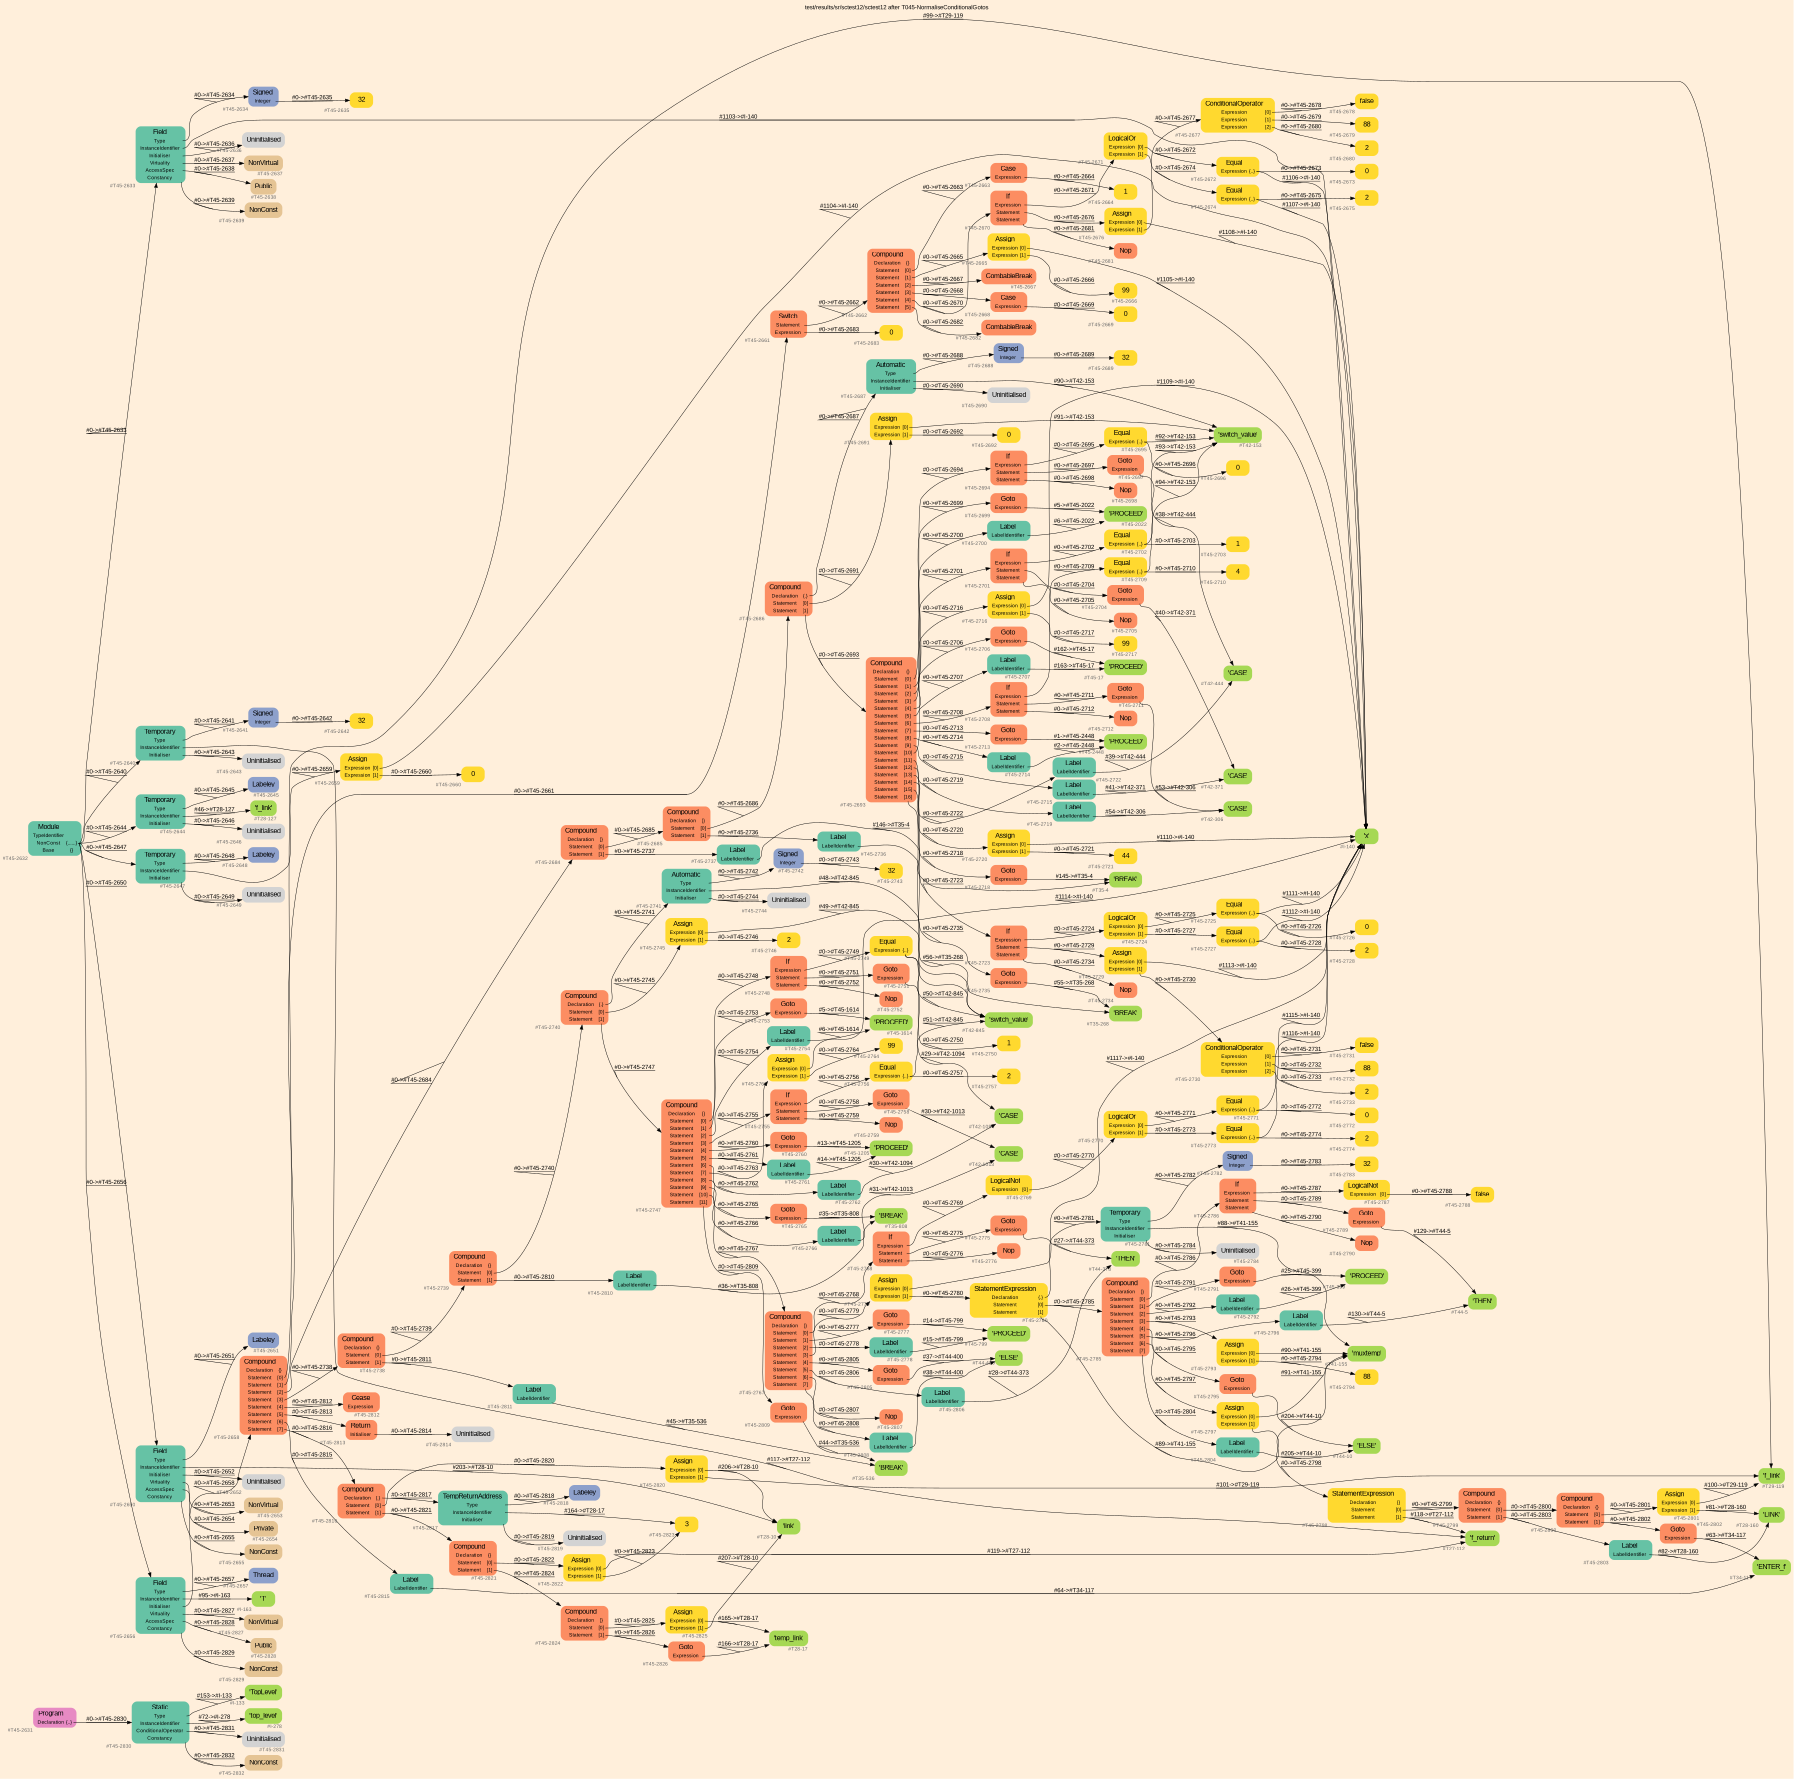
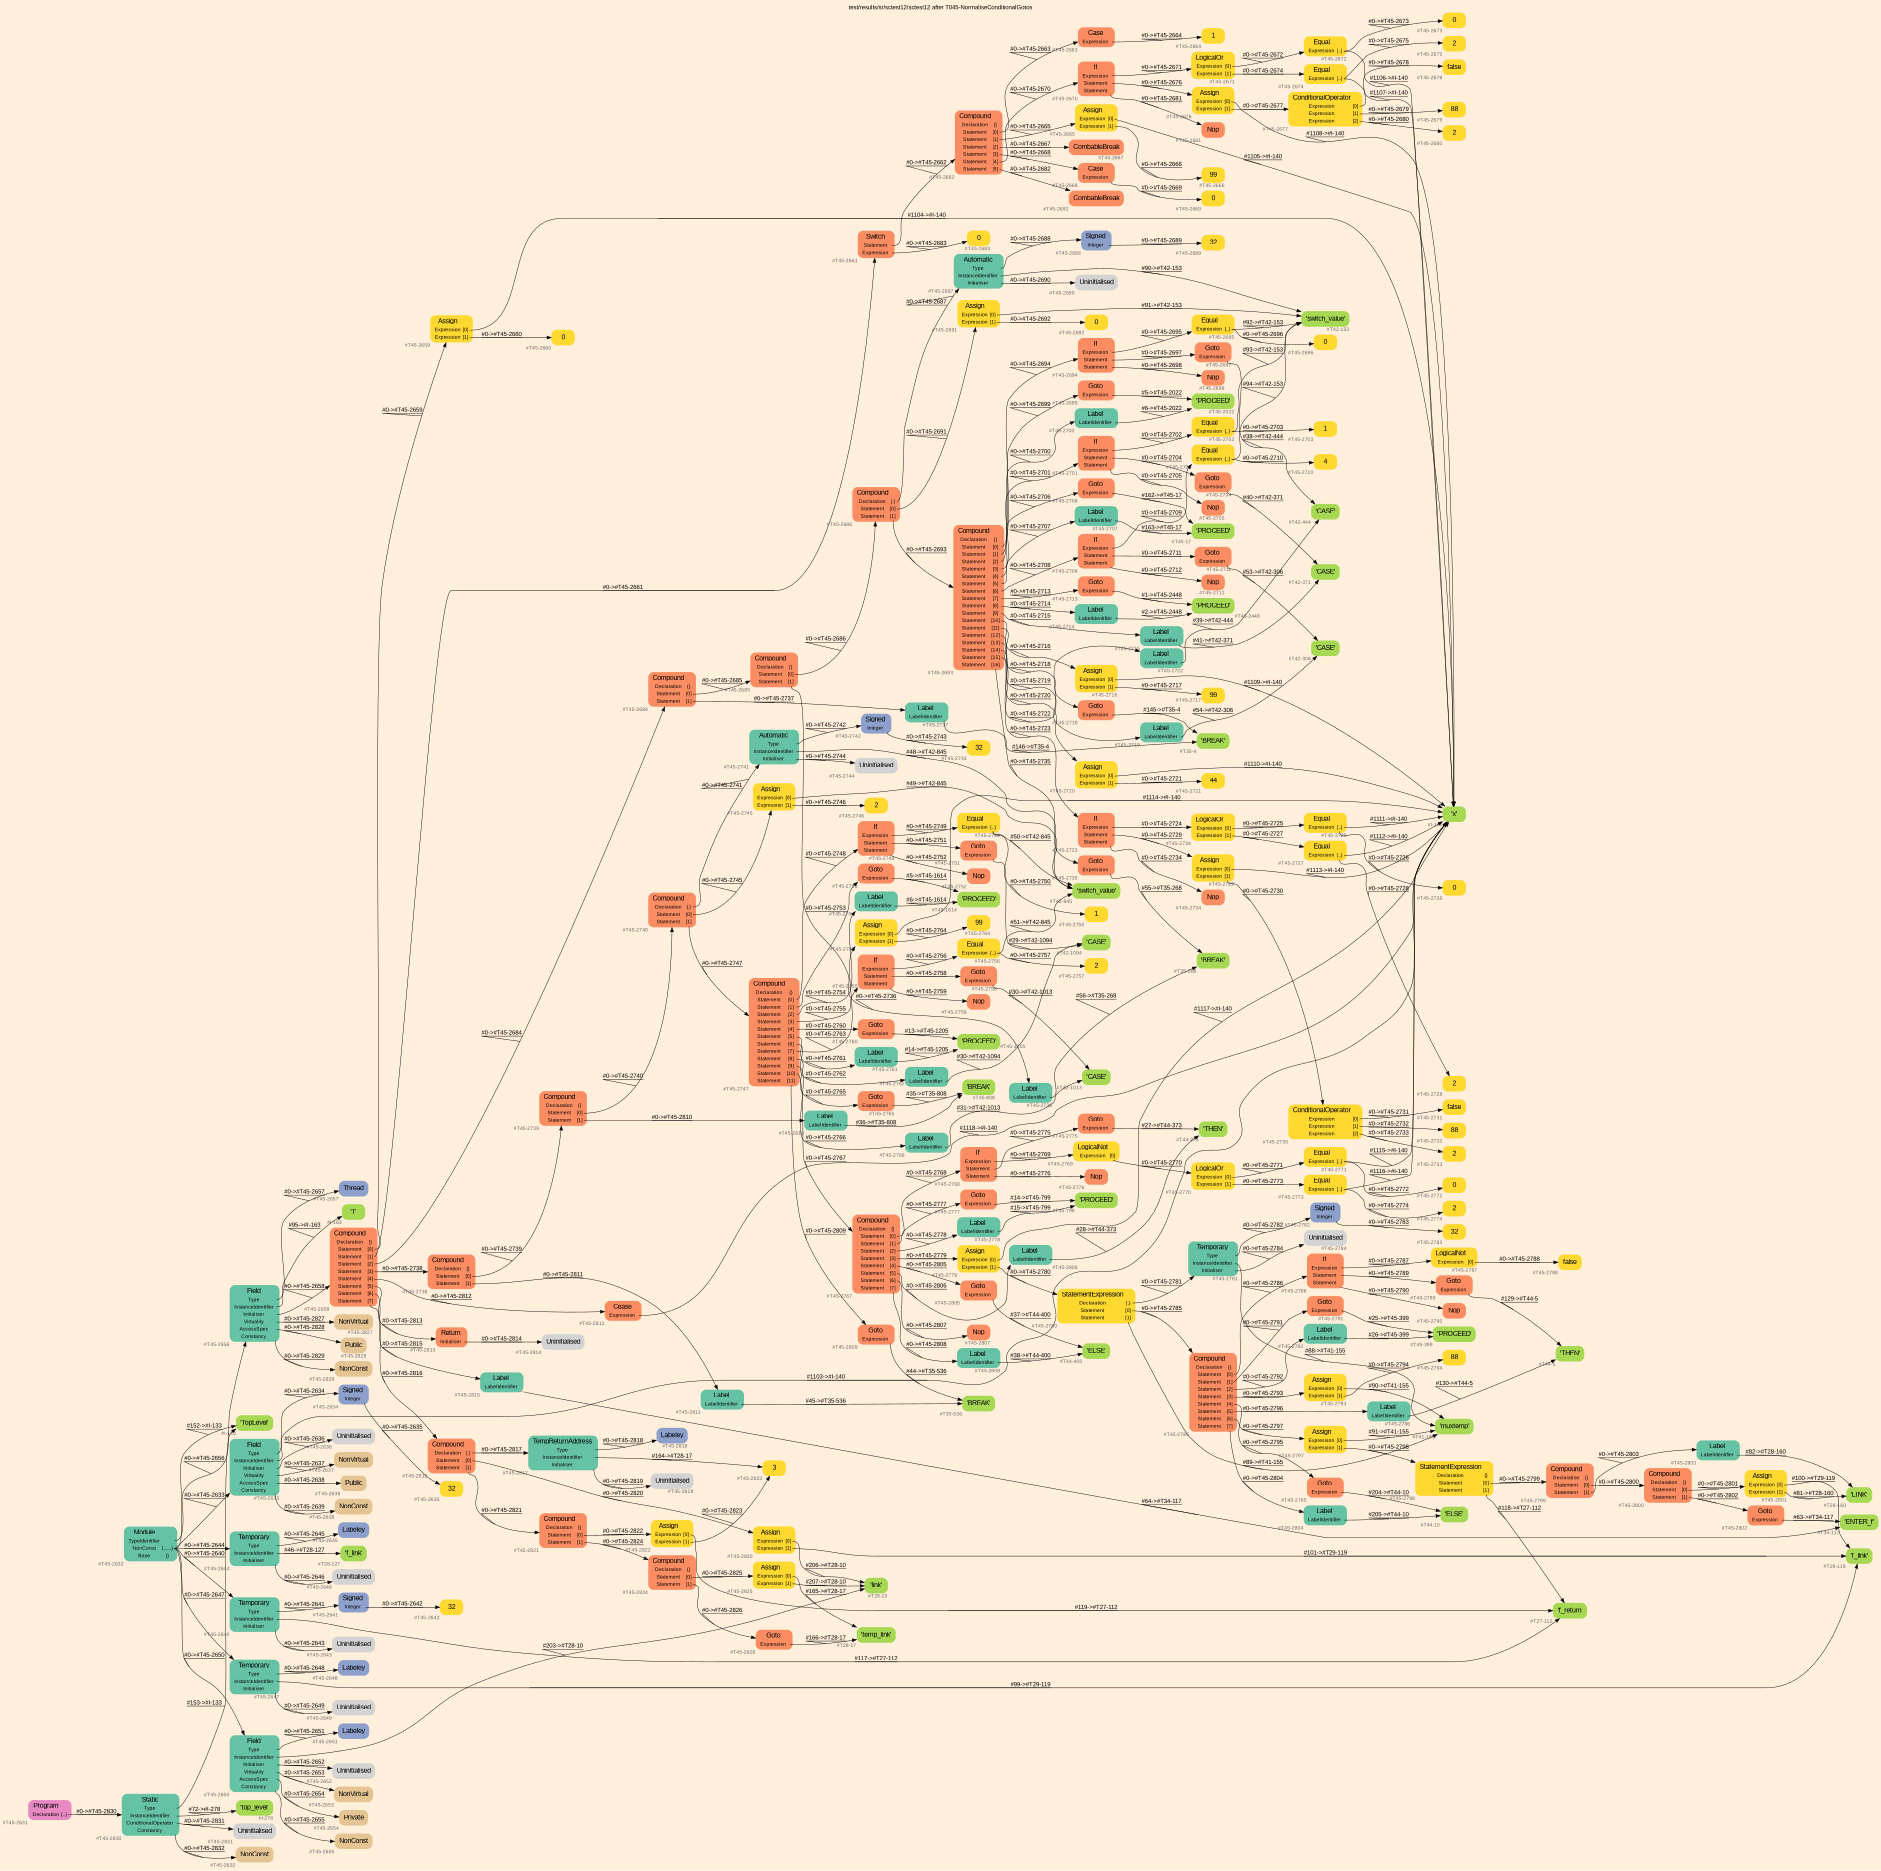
edge "Cease" -> "'x'": added, label "#1118->#I-140"
edge "Module" -> "'TopLevel'": added, label "#152->#I-133"
